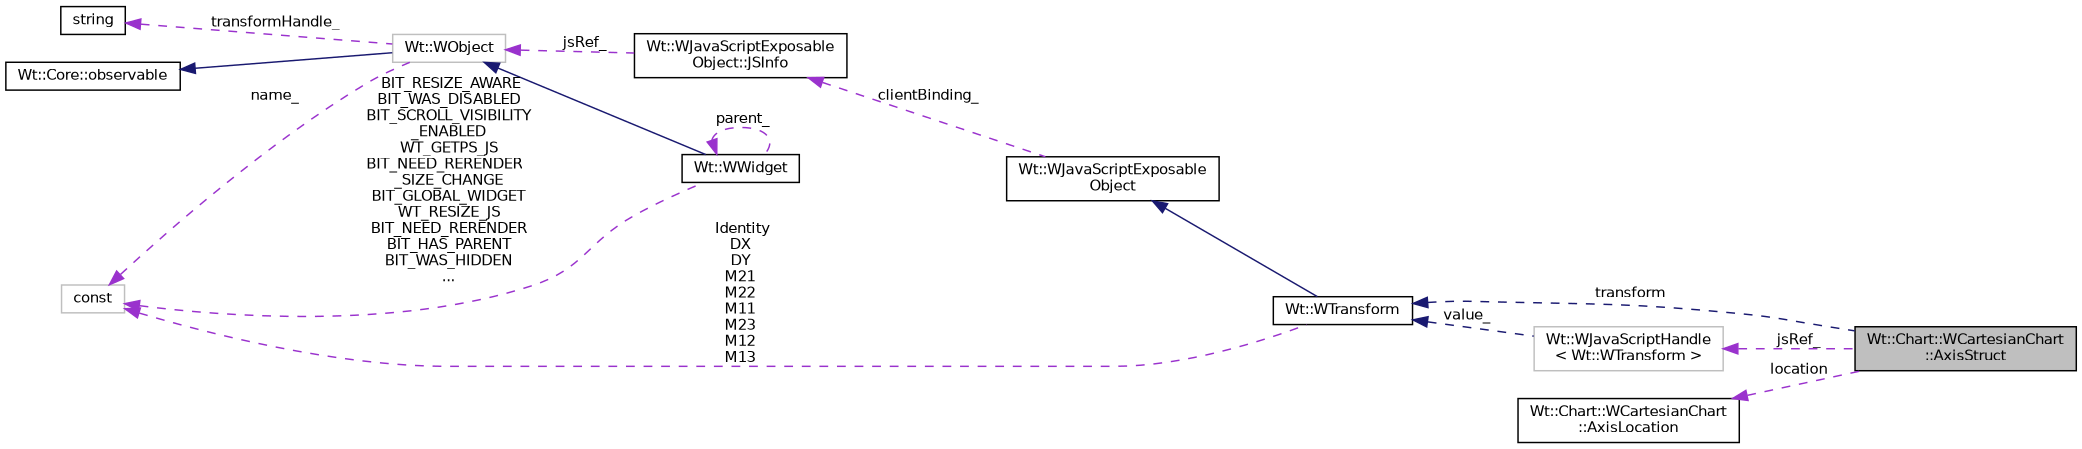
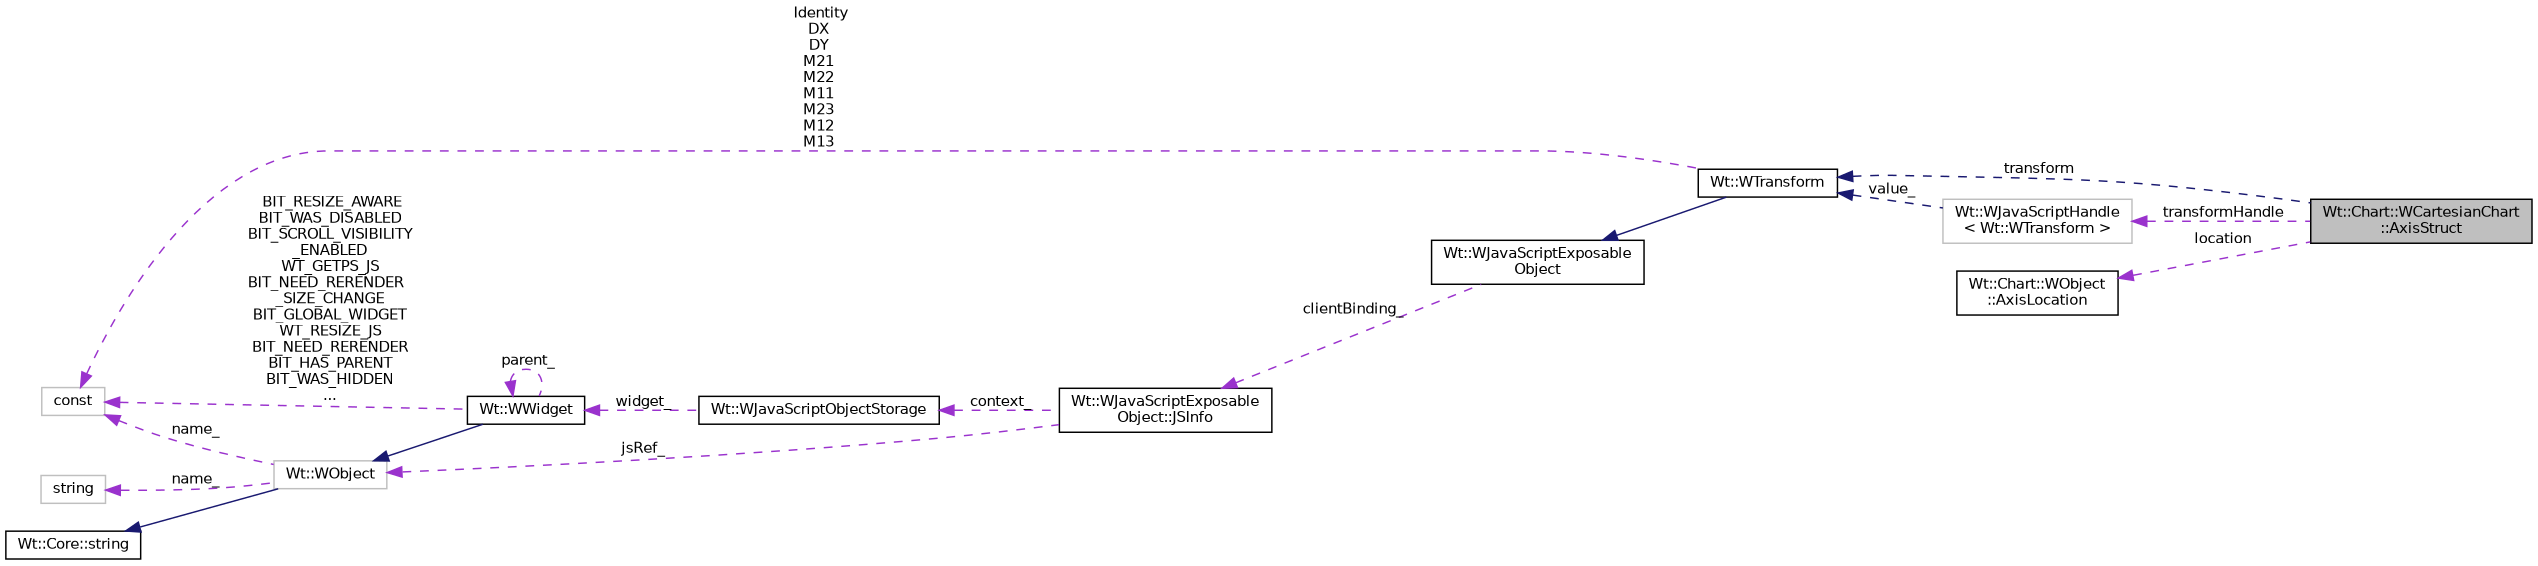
node "string": color black -> grey75
edge "Wt::WObject" -> "string": label " transformHandle_" -> " name_"
node "Wt::Core::observable": label "Wt::Core::observable" -> "Wt::Core::string"
edge "Wt::Chart::WCartesianChart ::AxisStruct" -> "Wt::WJavaScriptHandle < Wt::WTransform >": label " jsRef_" -> " transformHandle"
node "Wt::WJavaScriptObjectStorage": added
node "Wt::Chart::WCartesianChart ::AxisLocation": label "Wt::Chart::WCartesianChart ::AxisLocation" -> "Wt::Chart::WObject ::AxisLocation"
